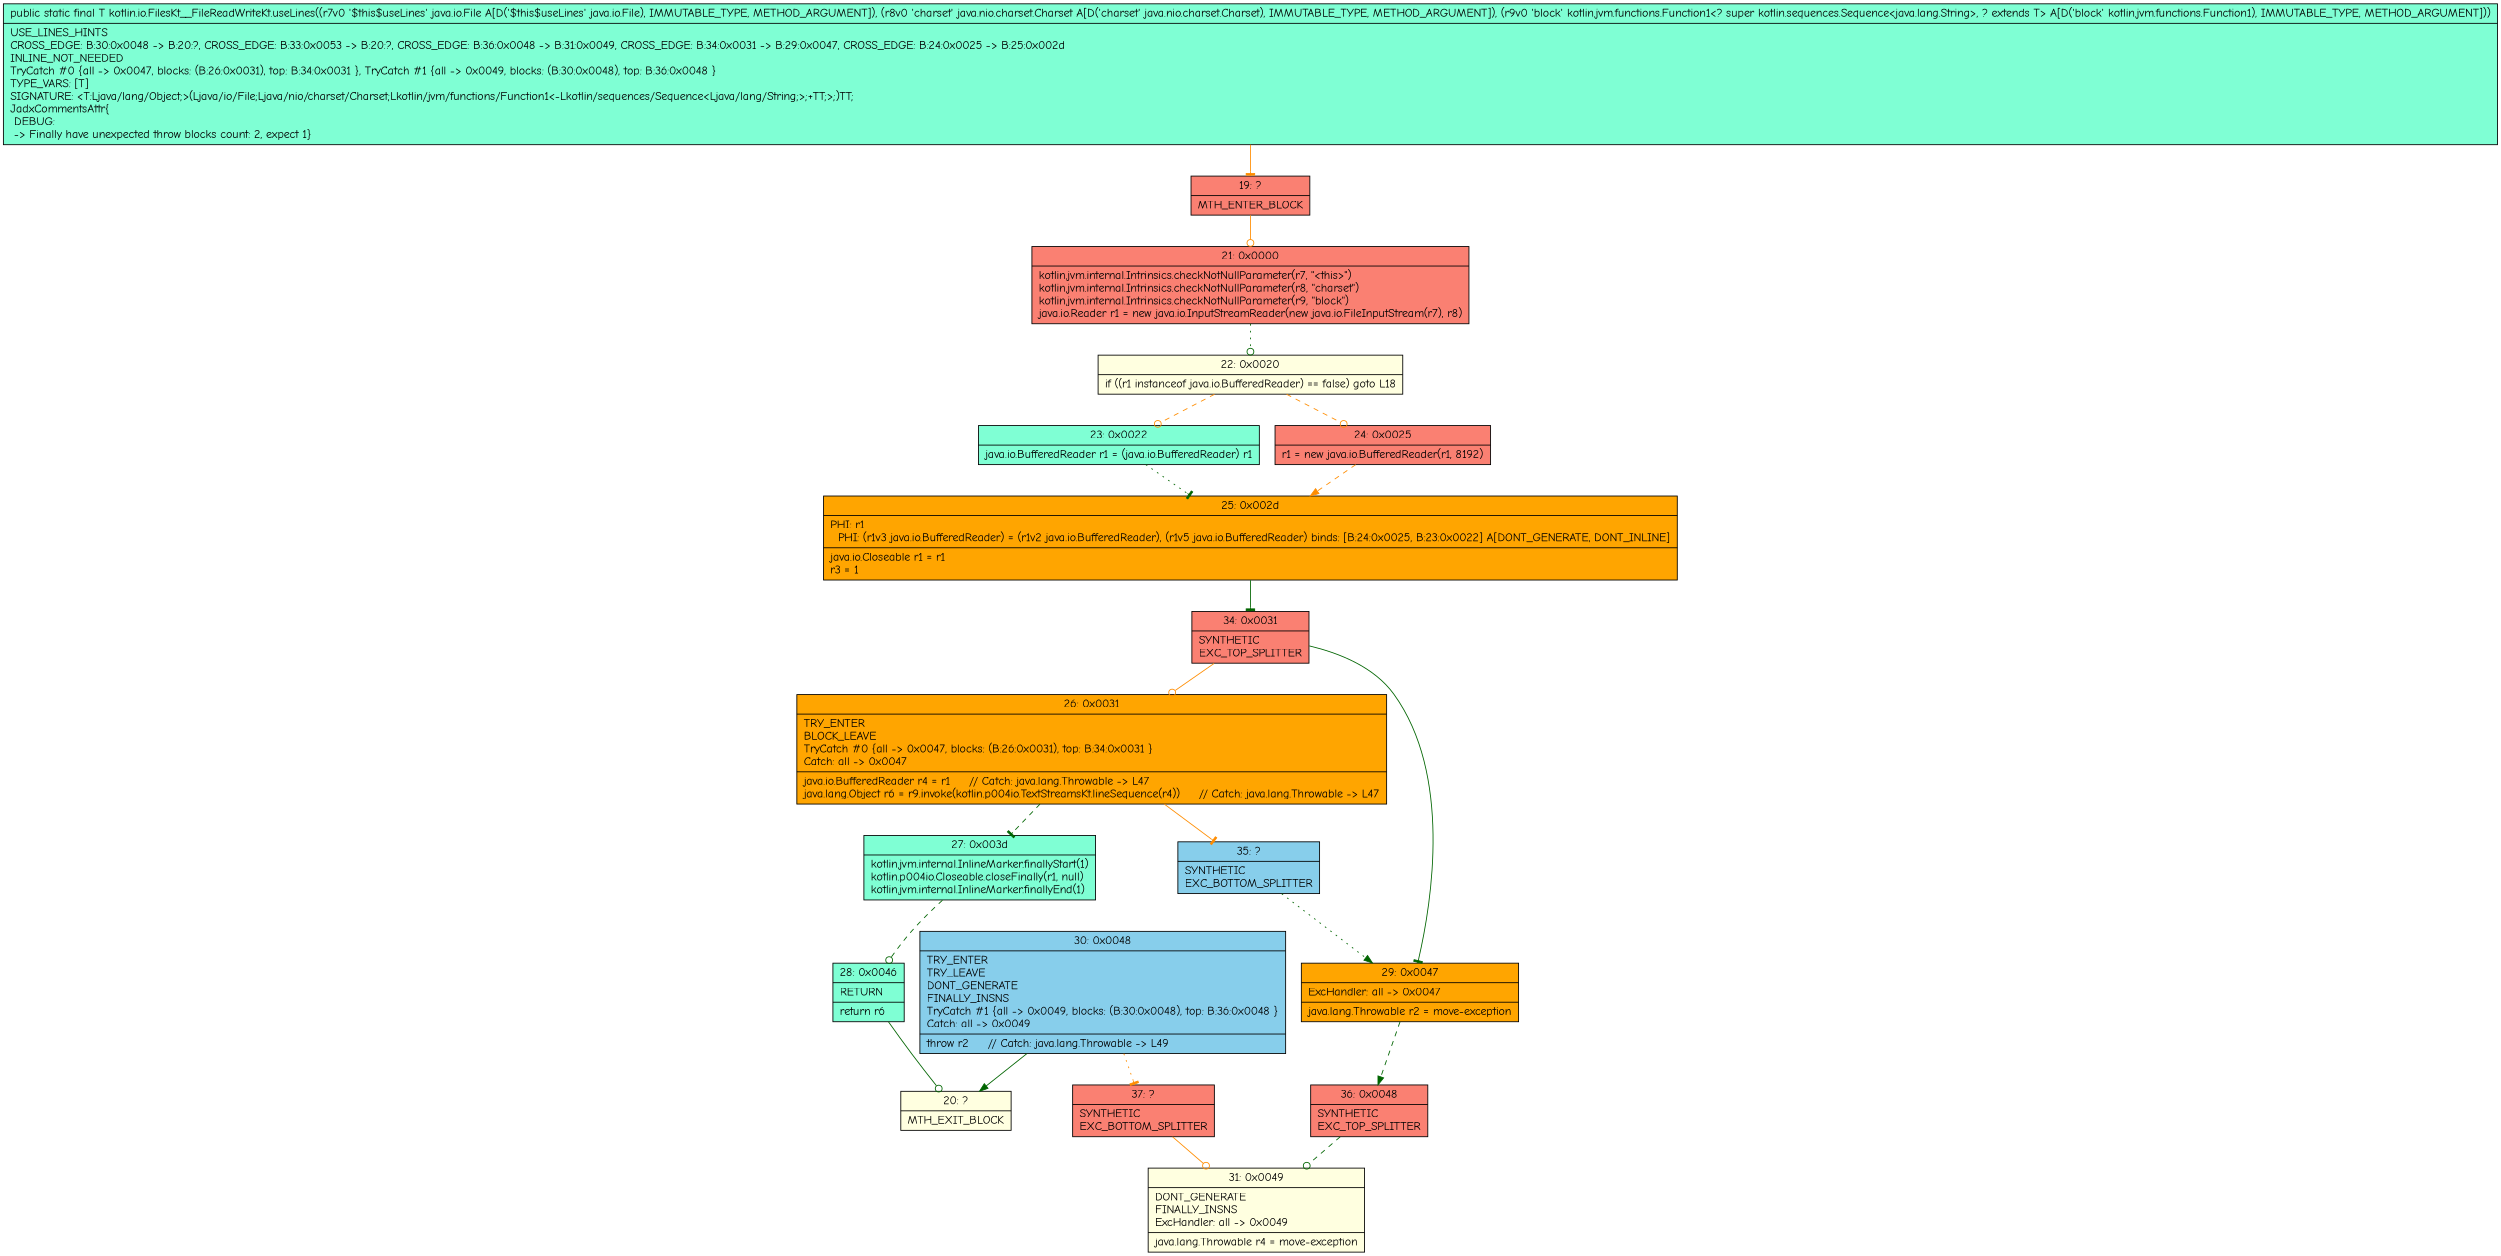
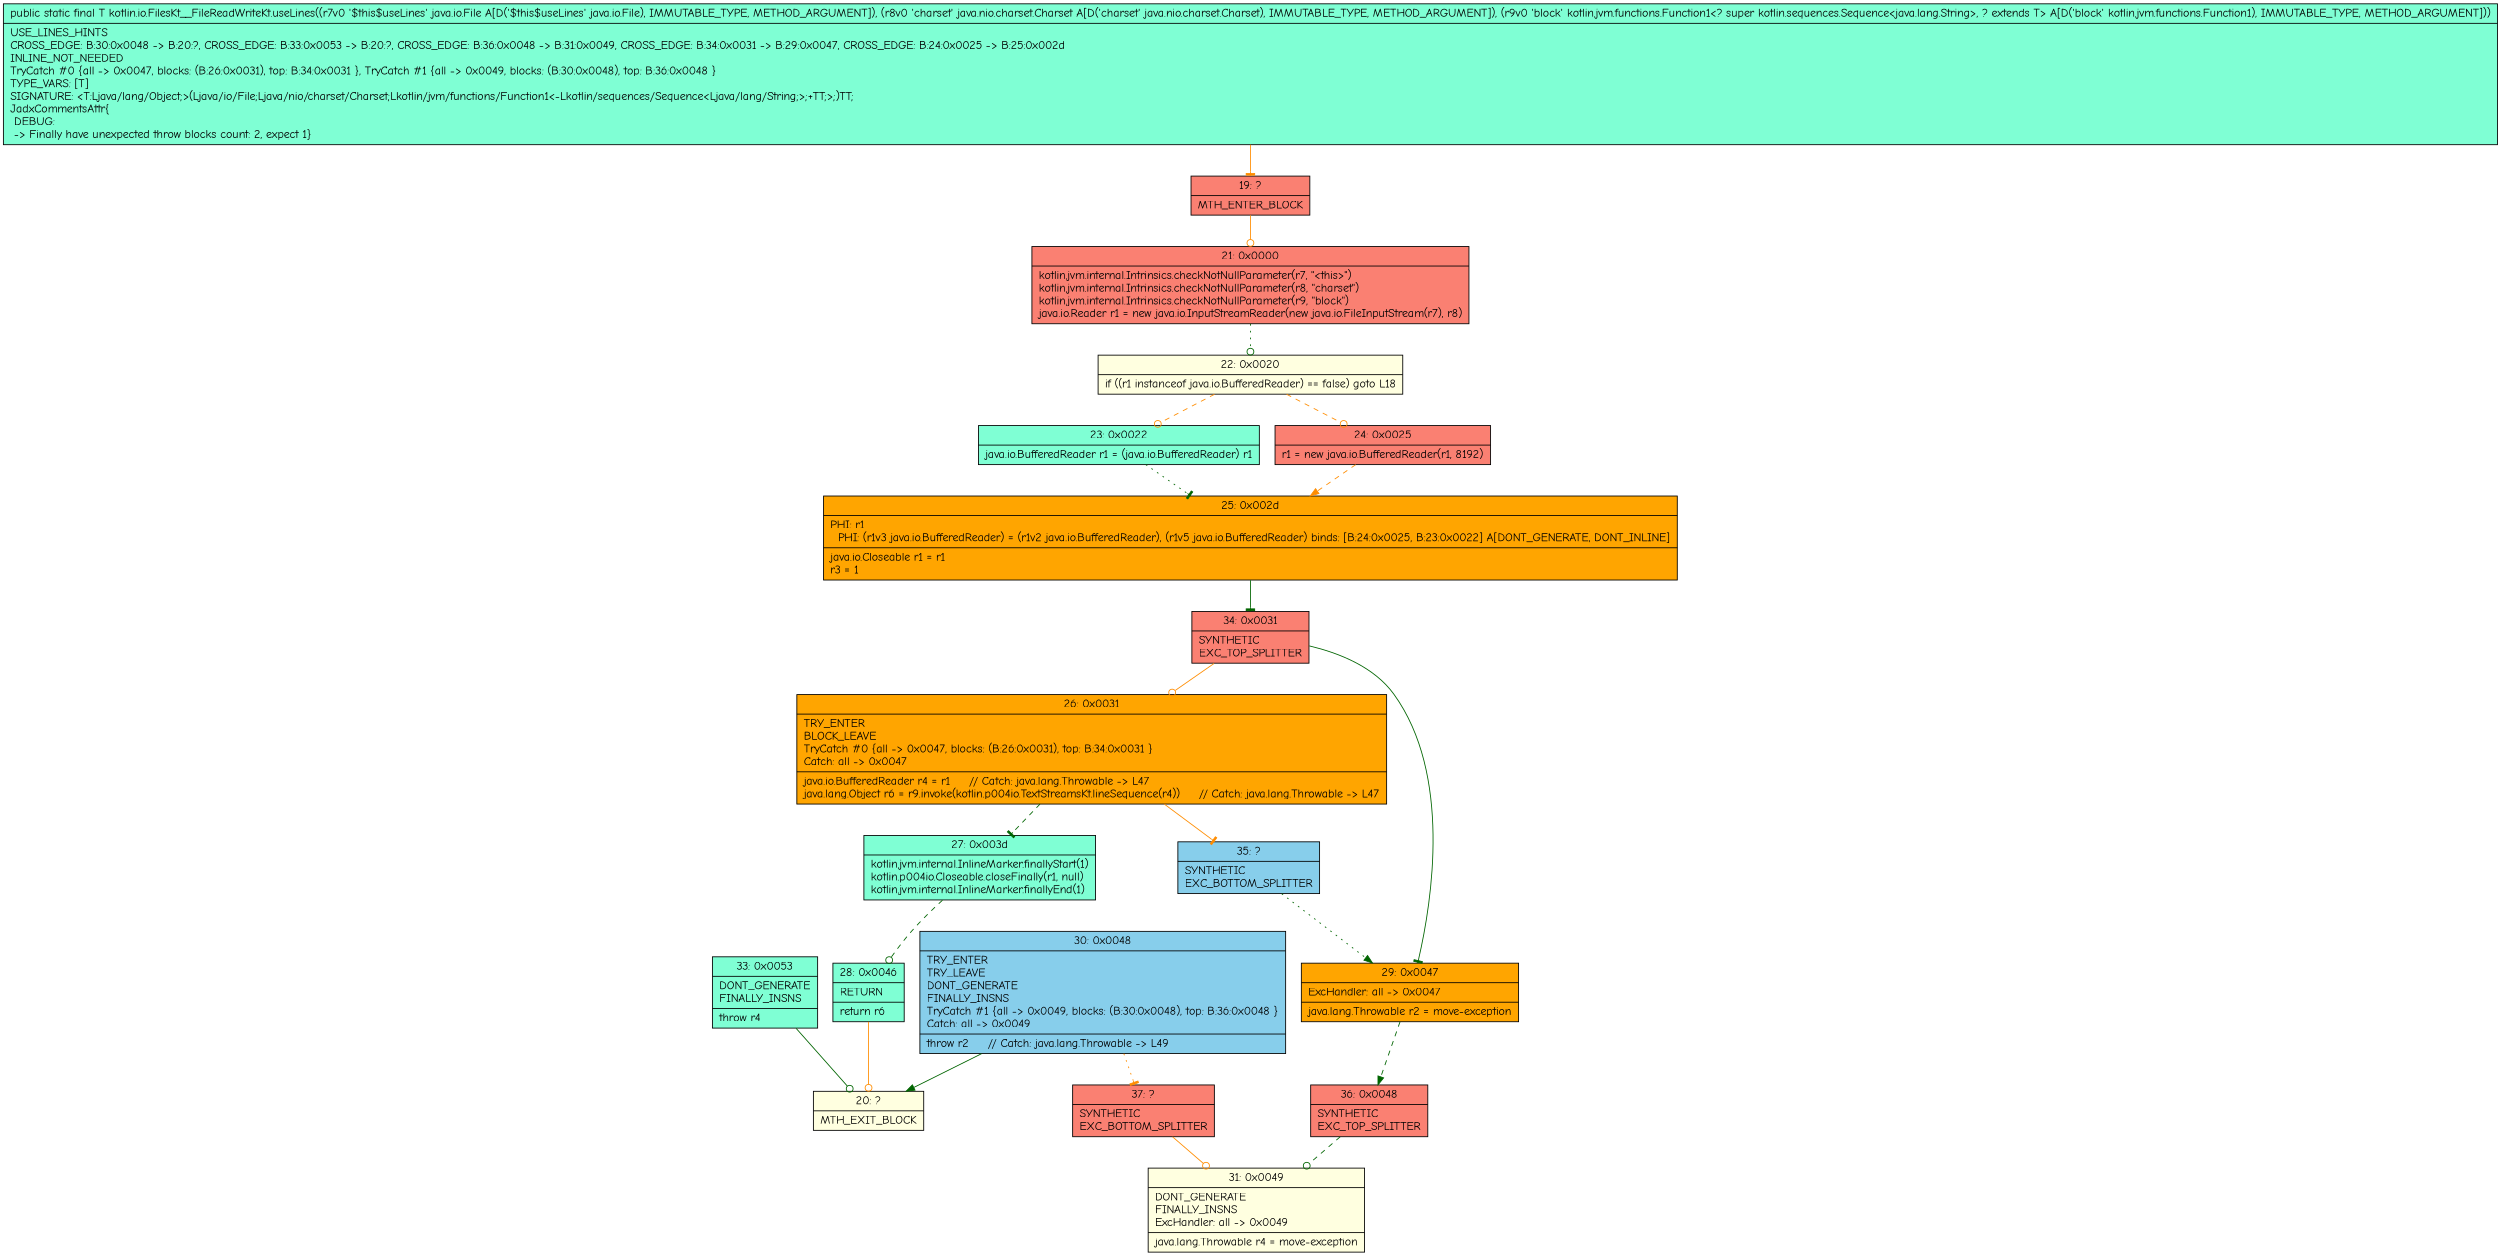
node "33: 0x0053": added
edge "28: 0x0046" -> "20: ?": color darkgreen -> darkorange
